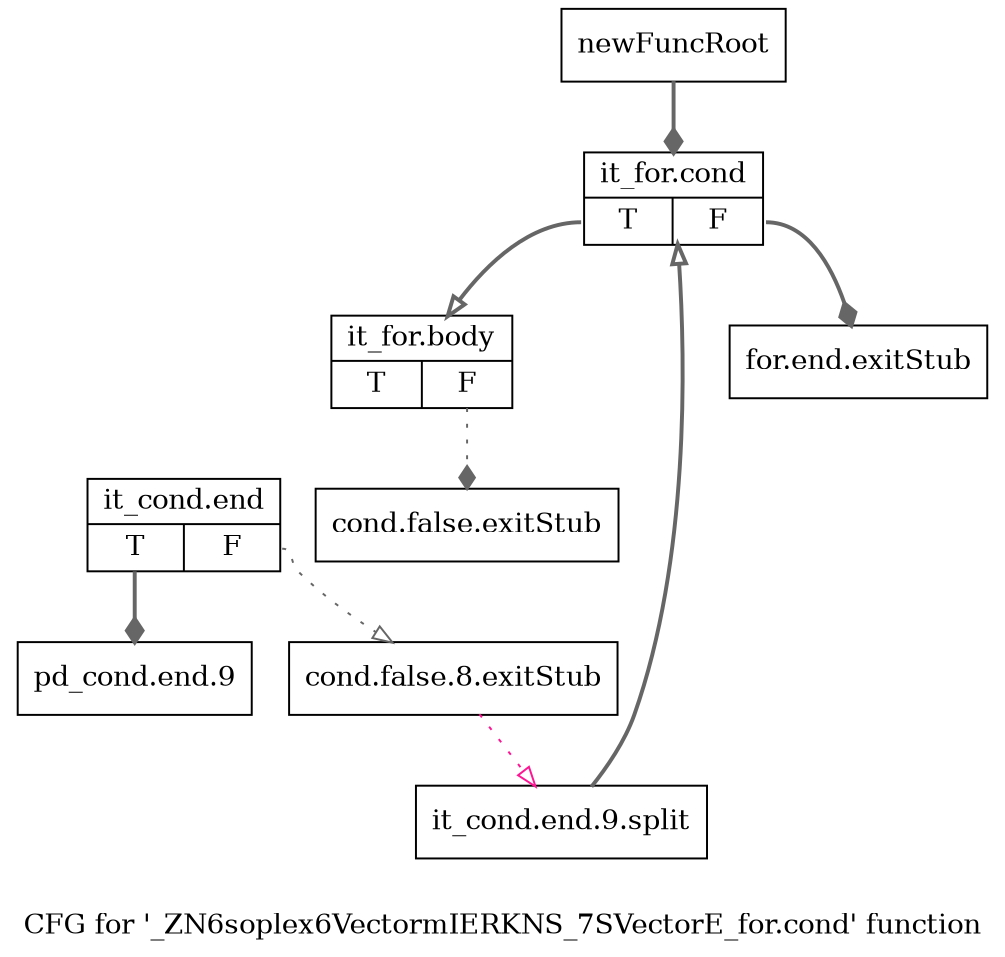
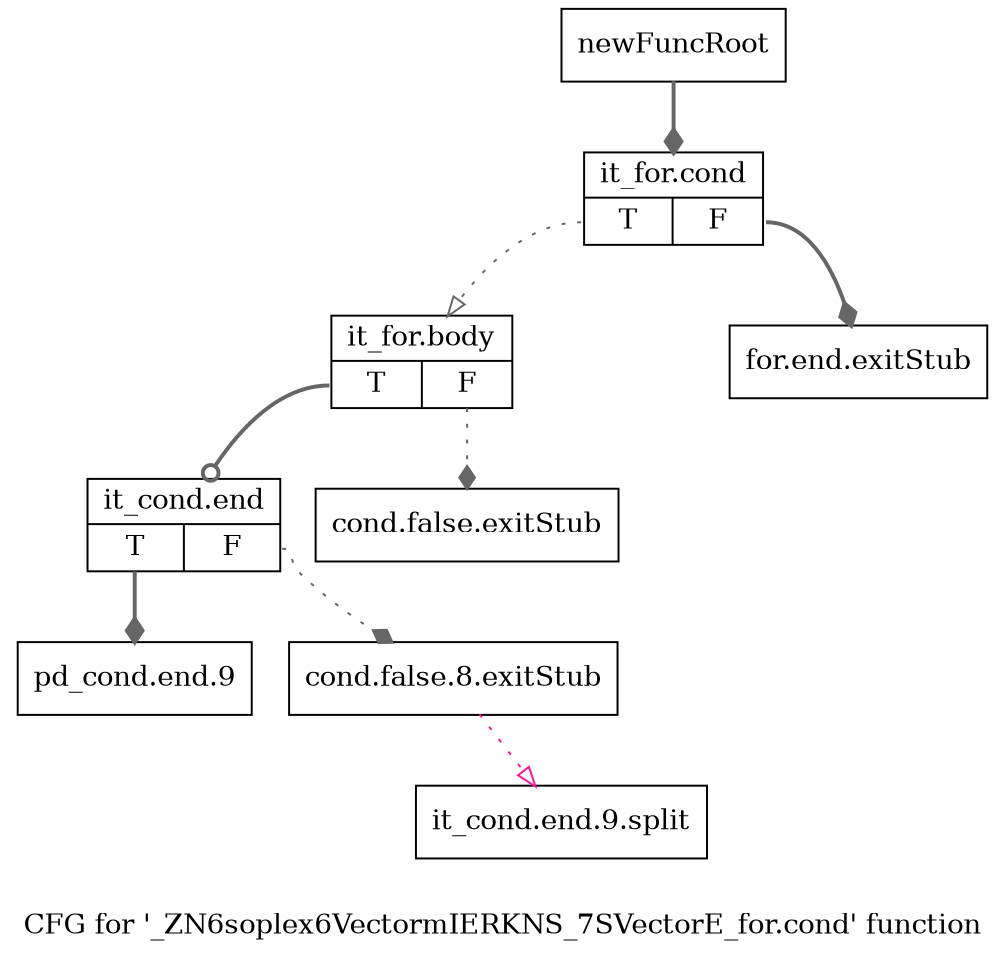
edge "it_for.cond" -> "it_for.body": style bold -> dotted
edge "it_for.body" -> "it_cond.end": added
edge "it_cond.end.9.split" -> "it_for.cond": removed
edge "it_cond.end" -> "cond.false.8.exitStub": arrowhead onormal -> diamond
